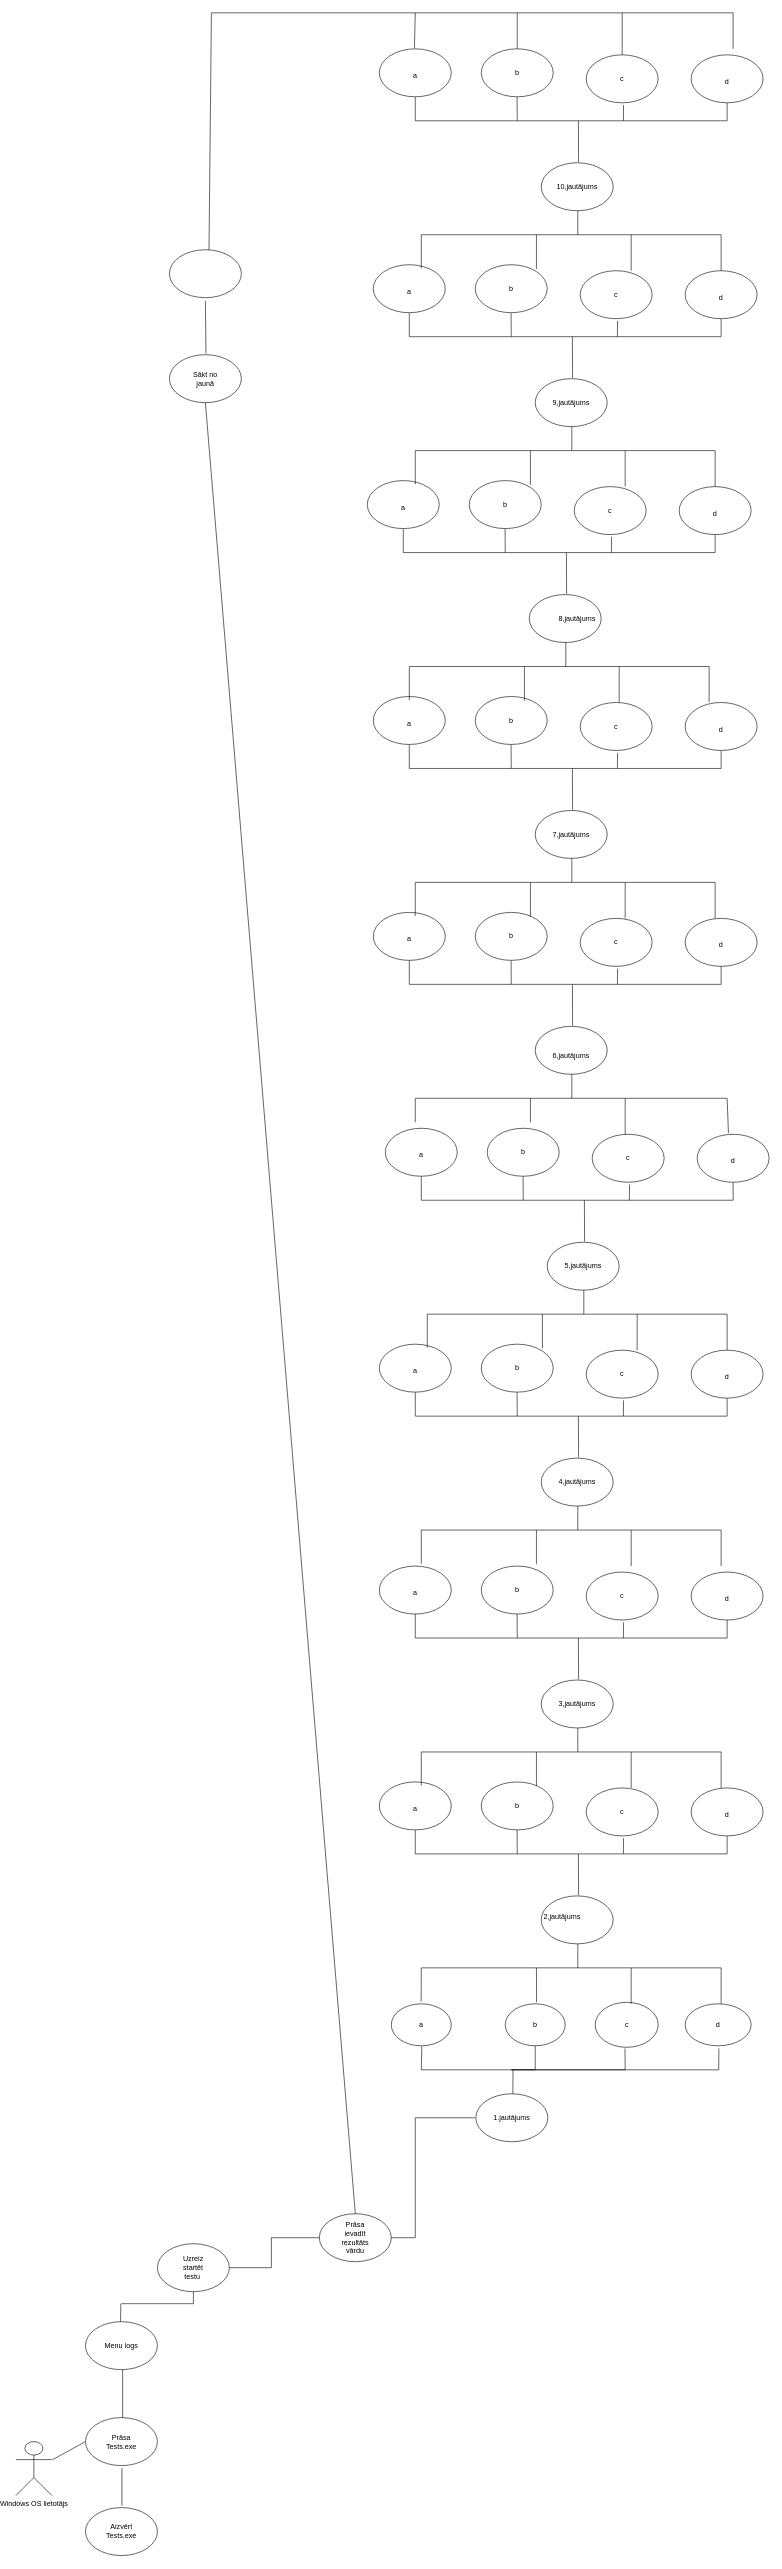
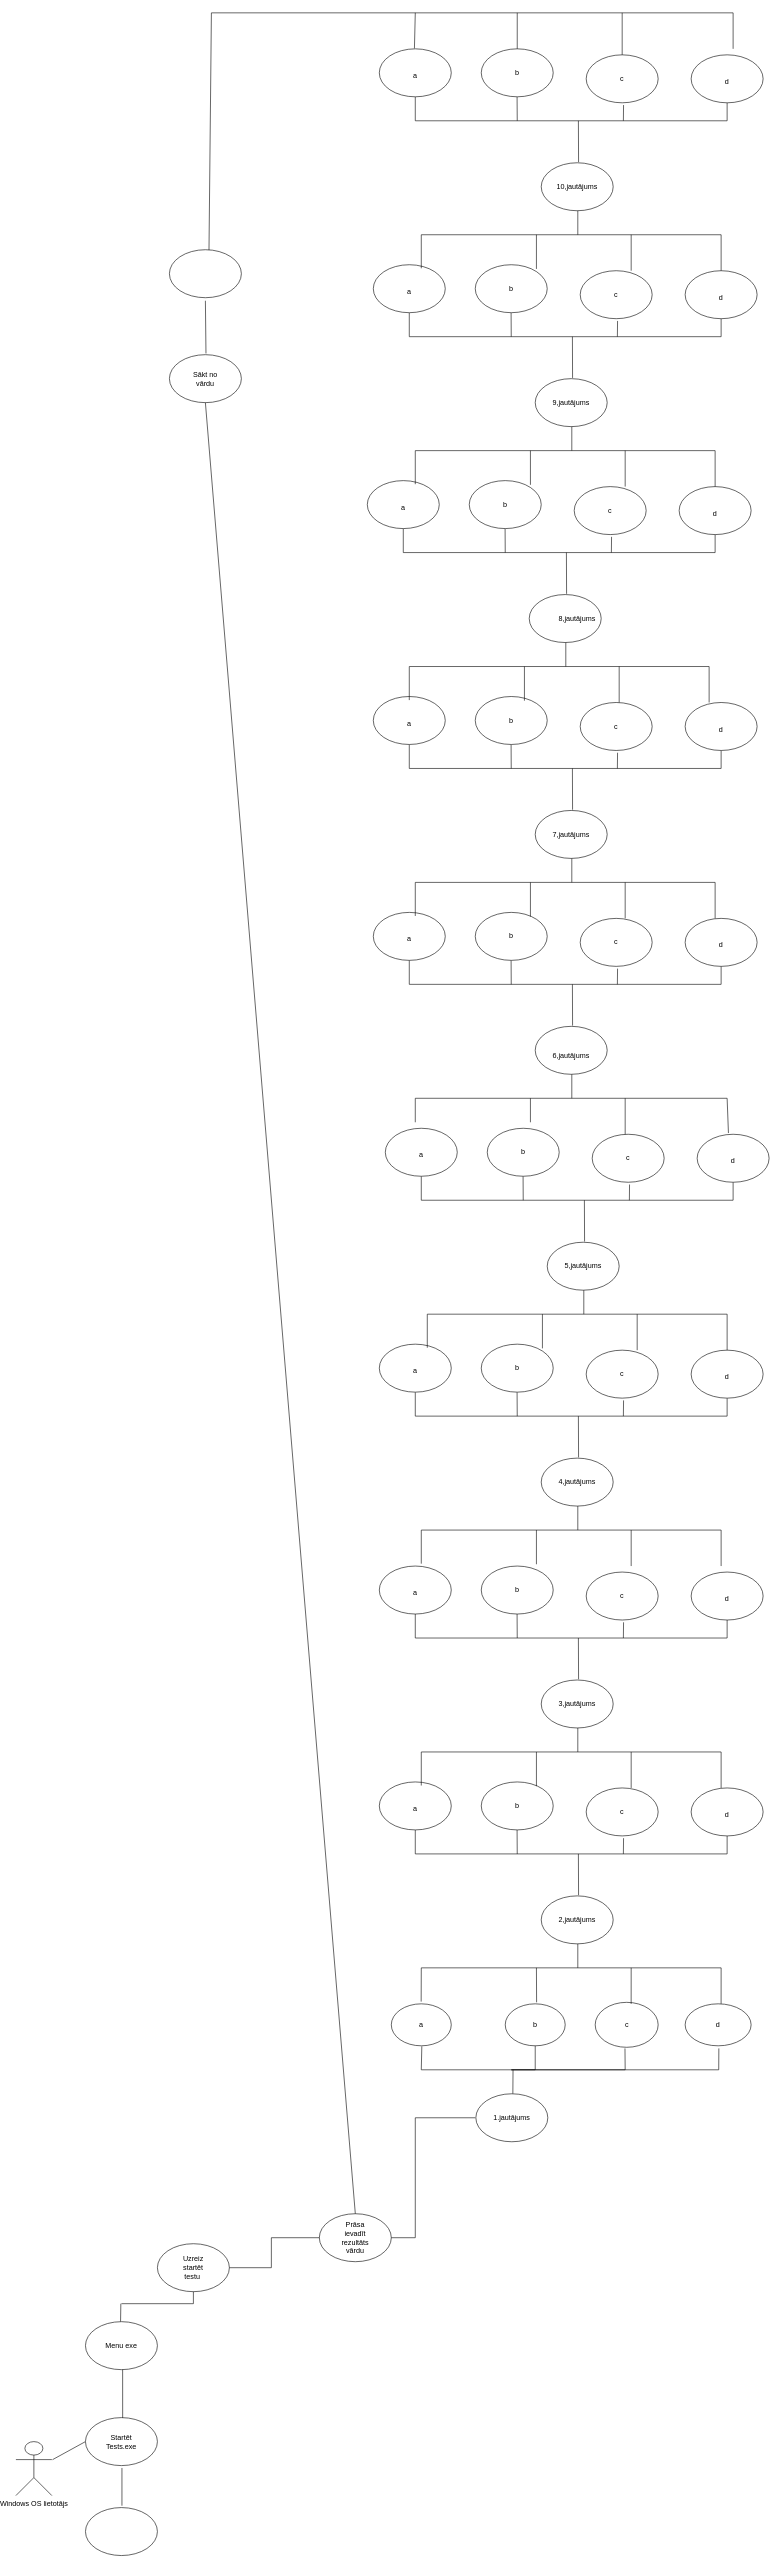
node "Sākt no jaunā": label "Sākt no jaunā" -> "Sākt no vārdu"
node "2,jautājums": moved (563, 1917) -> (578, 1920)
node "Menu logs": label "Menu logs" -> "Menu exe"
node "Prāsa Tests.exe": label "Prāsa Tests.exe" -> "Startēt Tests.exe"
node "Aizvērt Tests.exe": removed
